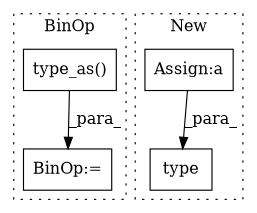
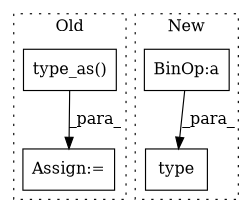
cluster "BinOp": label "BinOp" -> "Old"
node "Assign:a": label "Assign:a" -> "BinOp:a"
node "BinOp:=": label "BinOp:=" -> "Assign:="
